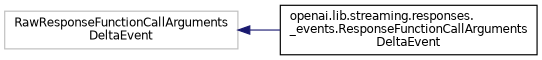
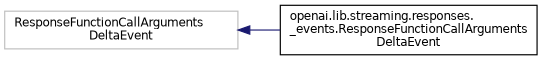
node "RawResponseFunctionCallArguments DeltaEvent": label "RawResponseFunctionCallArguments DeltaEvent" -> "ResponseFunctionCallArguments DeltaEvent"
